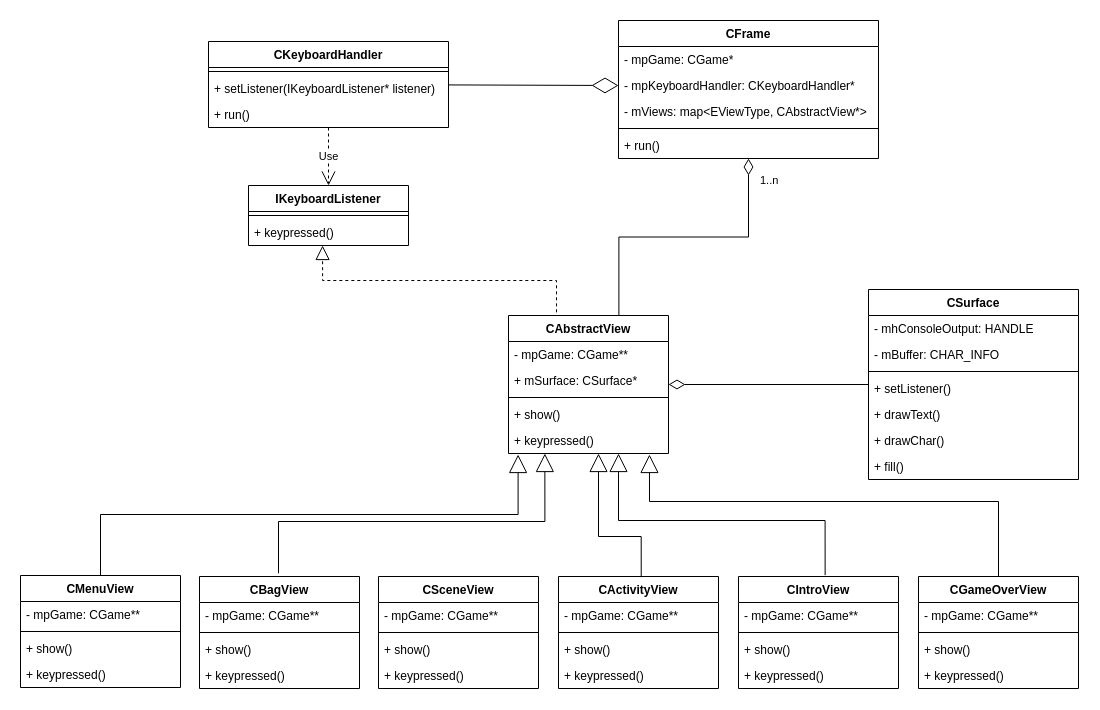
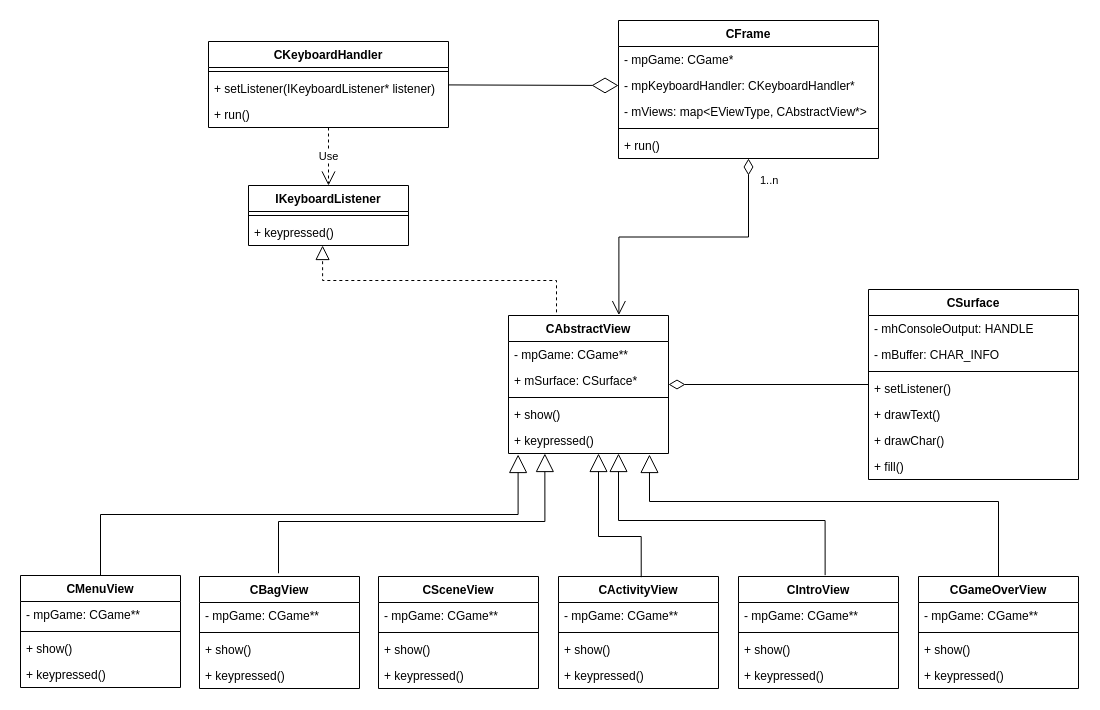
edge "CAbstractView" -> "CFrame": arrowhead none -> open
